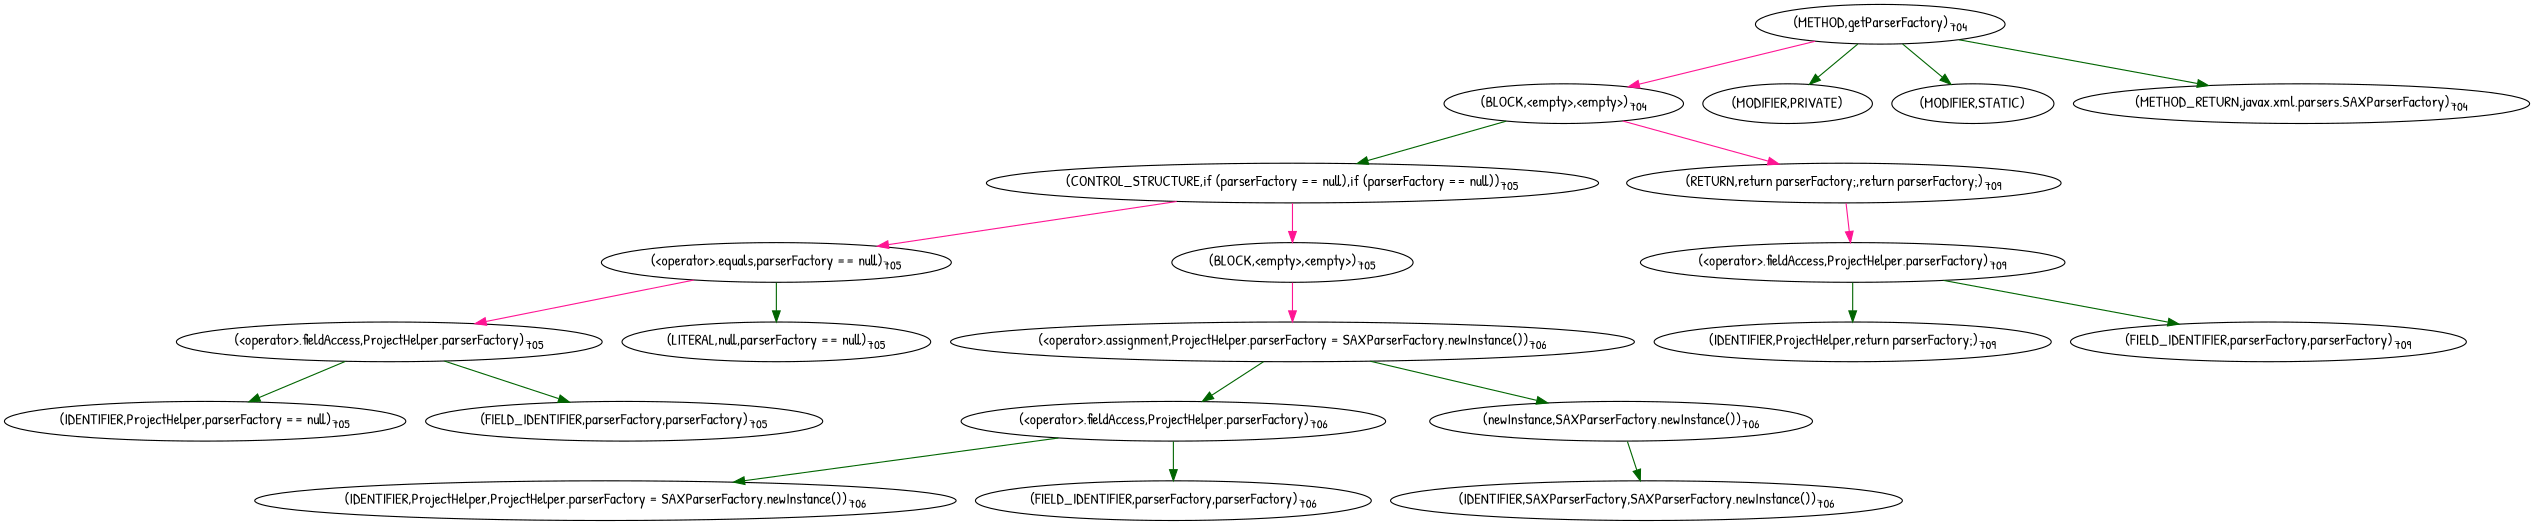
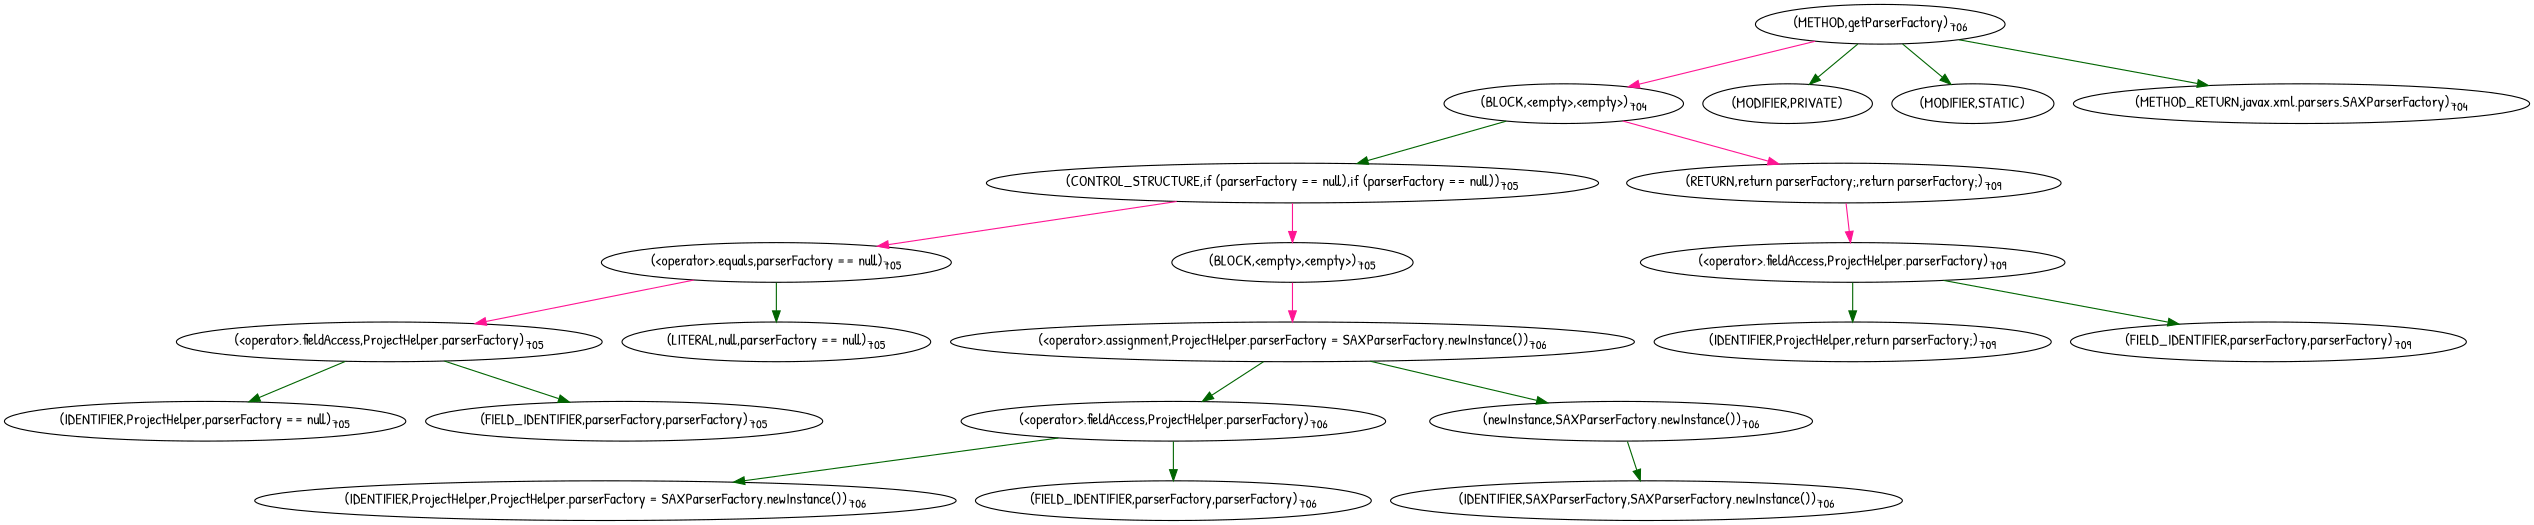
node "(METHOD,getParserFactory)": text "704" -> "706"
